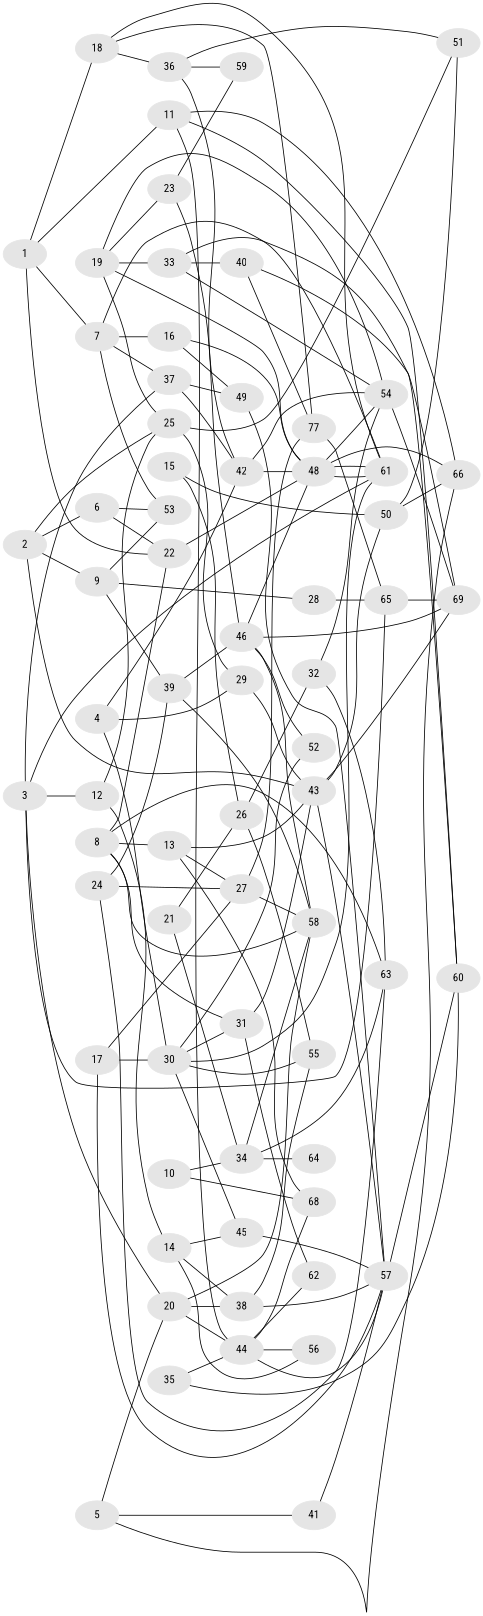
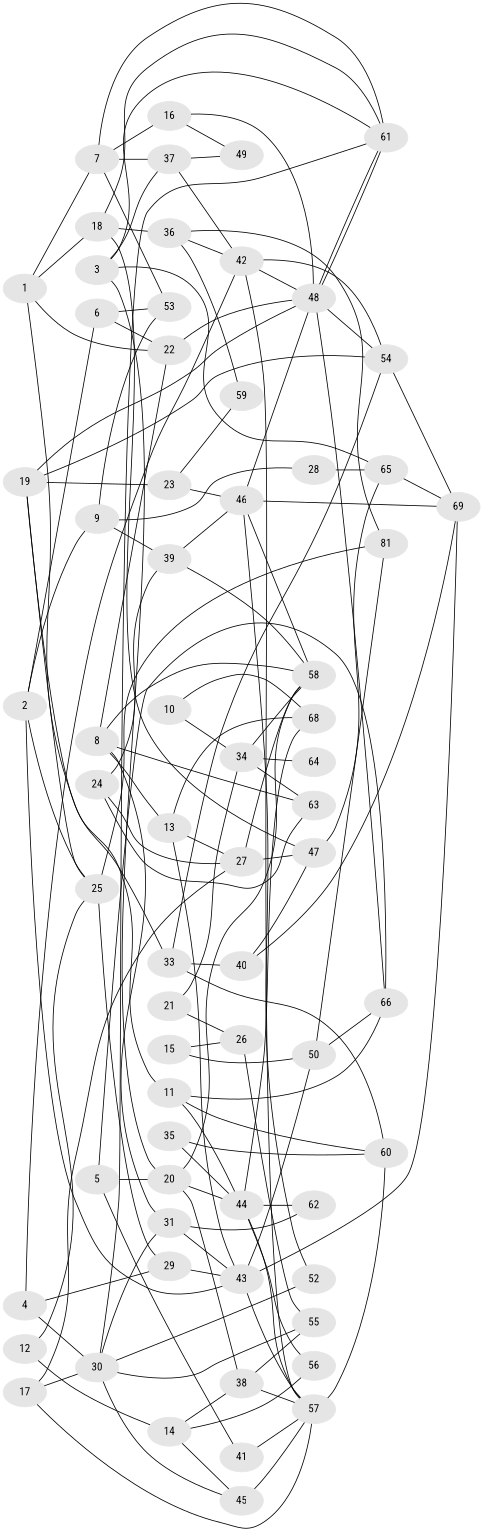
node "51": label "51" -> "81"
node "77": label "77" -> "47"
node "32": removed
edge "49" -- "57": now "42" -- "57"
edge "3" -- "12": removed
